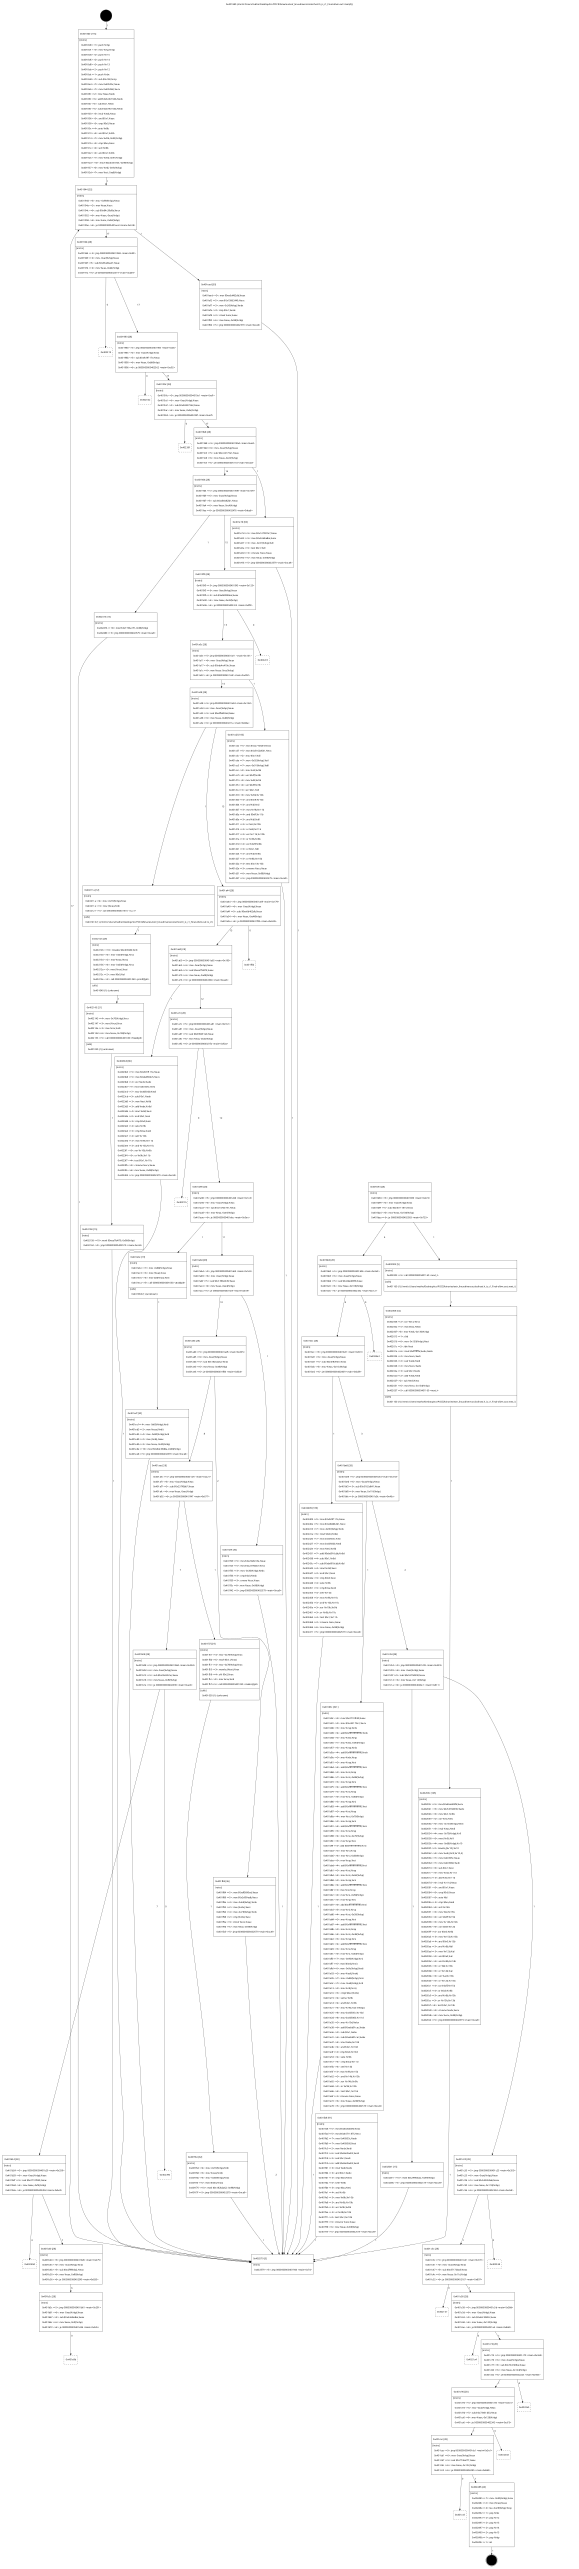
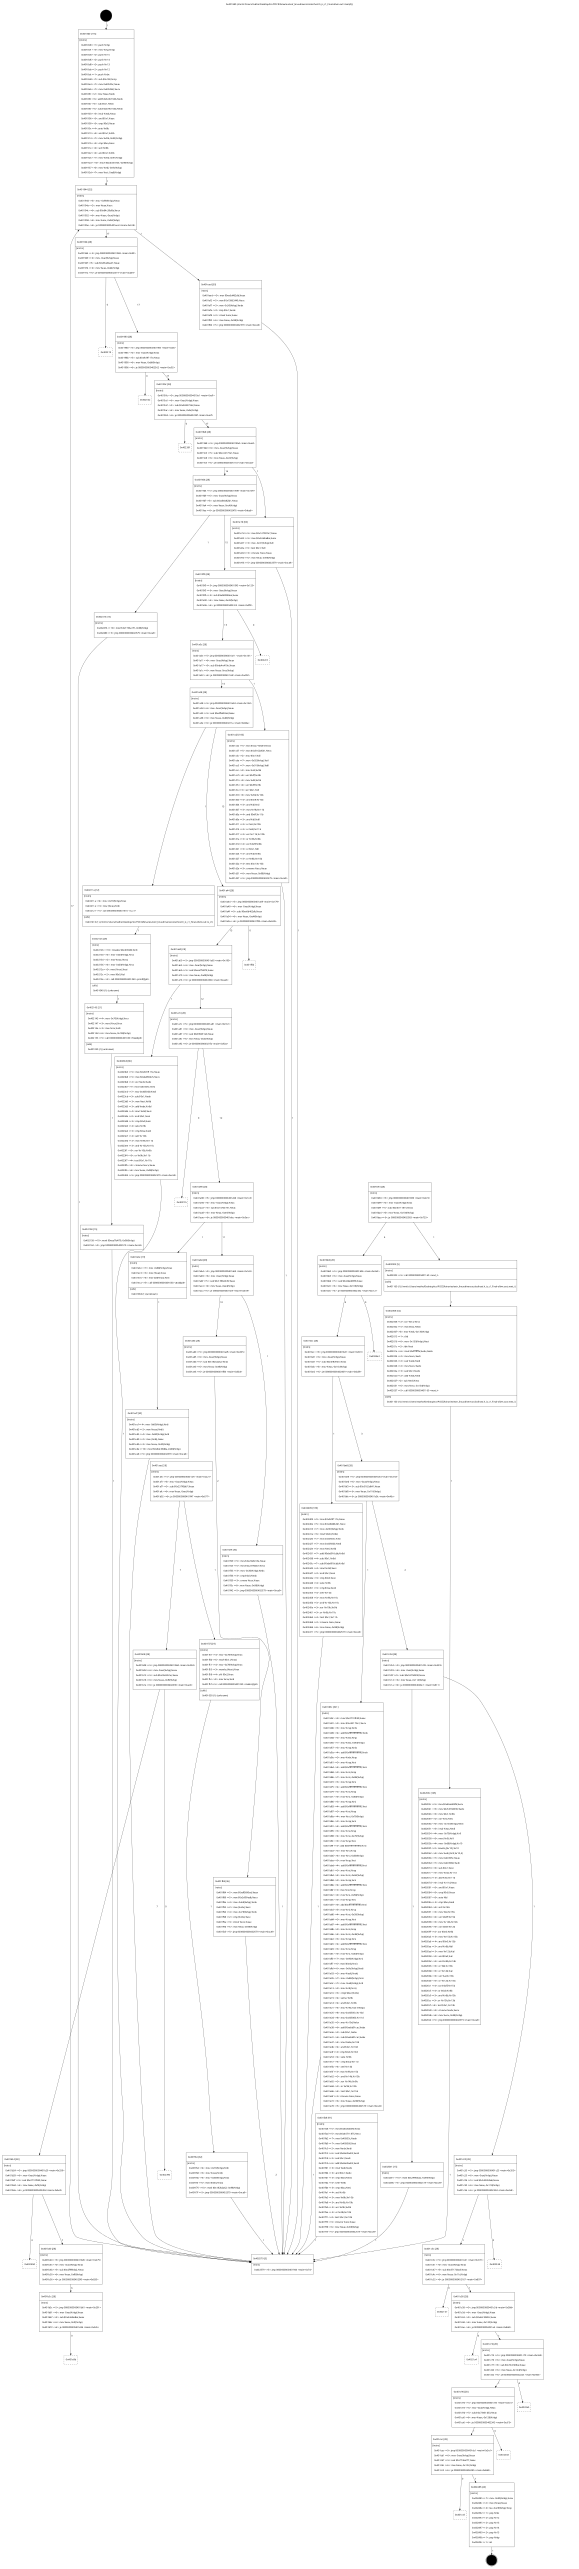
edge "0x401ad0 [28]" -> "0x401aec [28]": removed, label "8"
